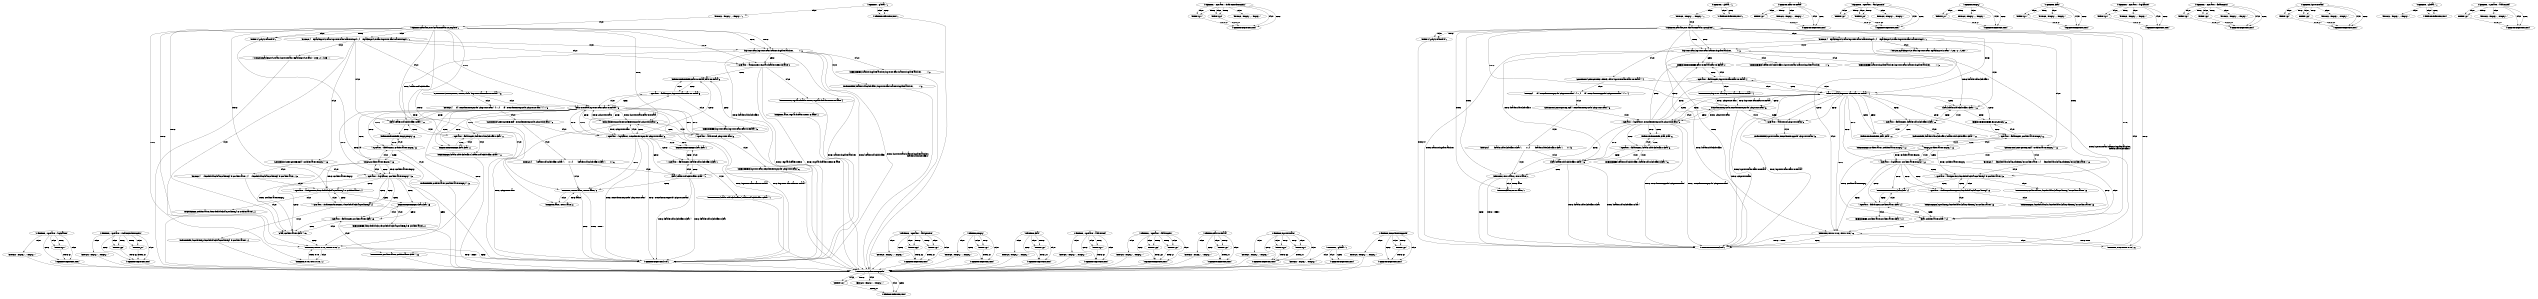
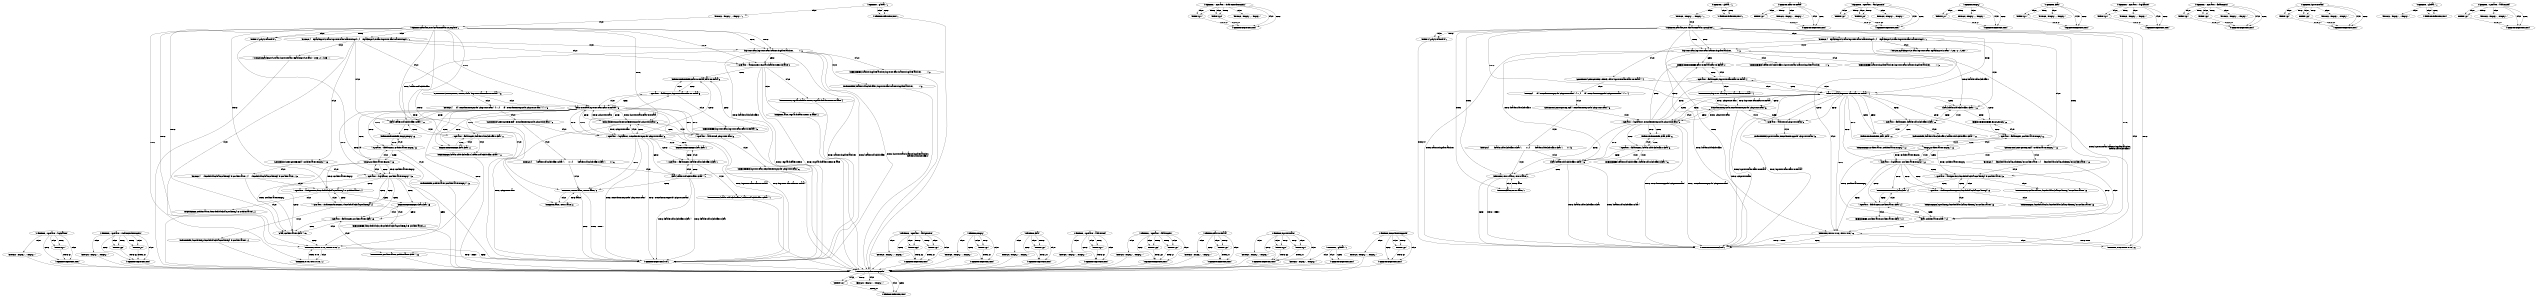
edge "(<operator>.assignment,regular_header_seen_ = false)" -> "(LITERAL,false,regular_header_seen_ = false)": added, label "AST:"
